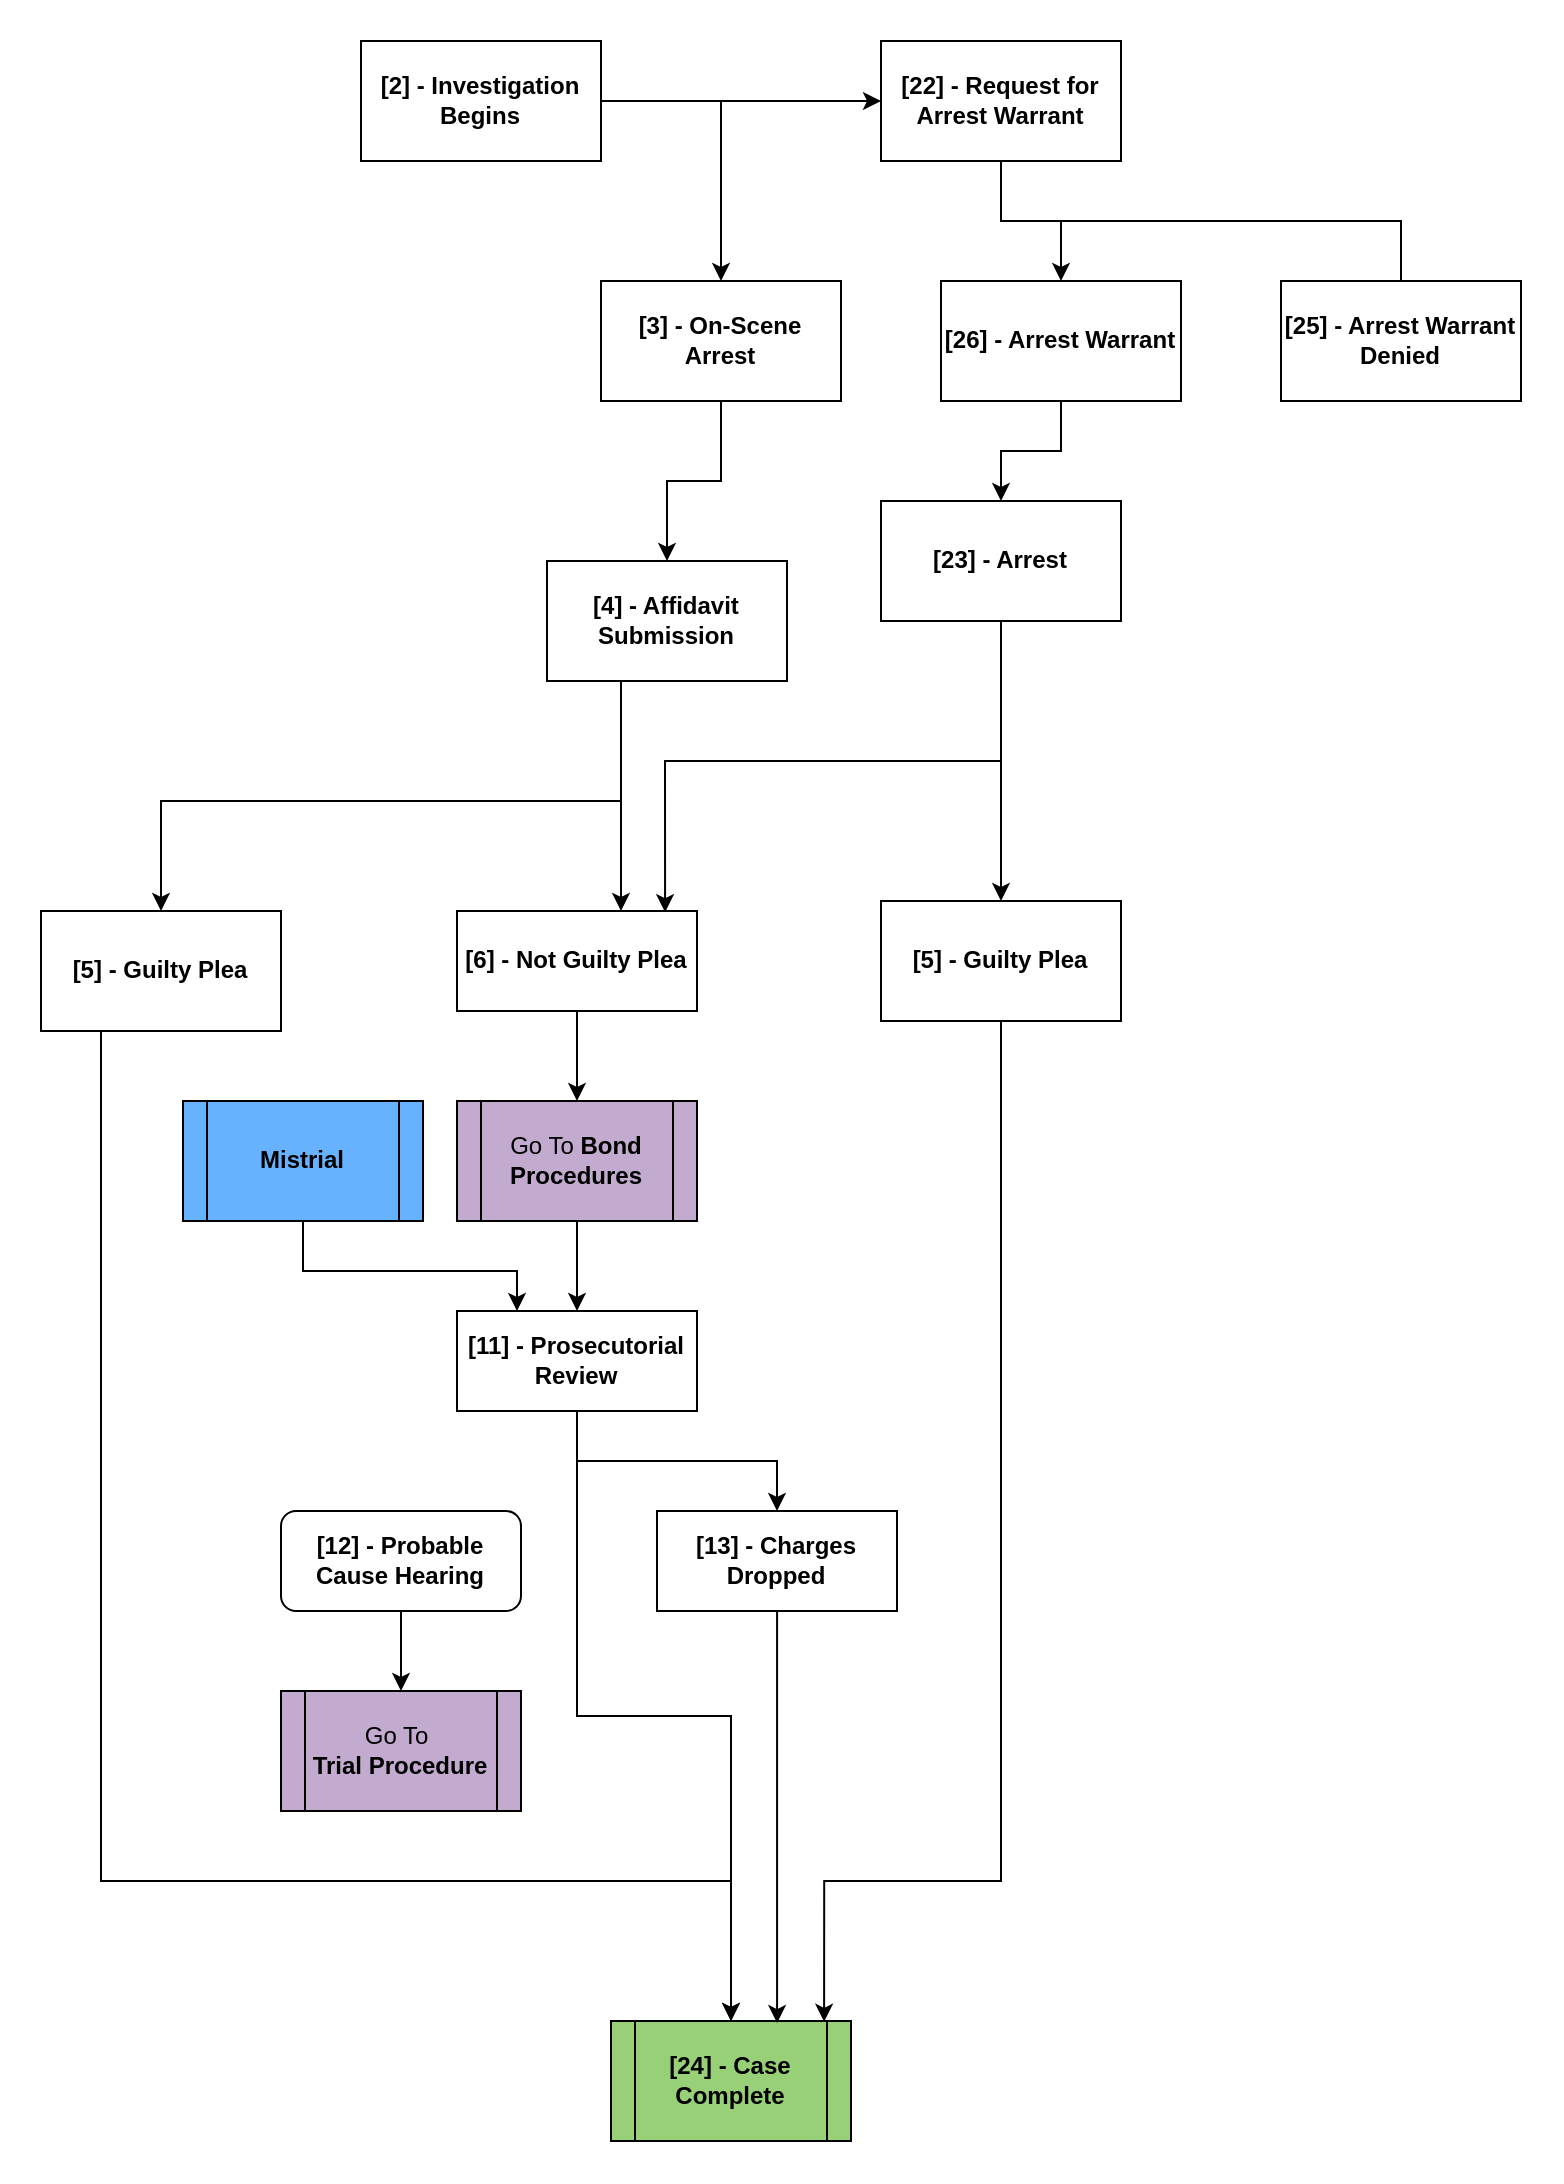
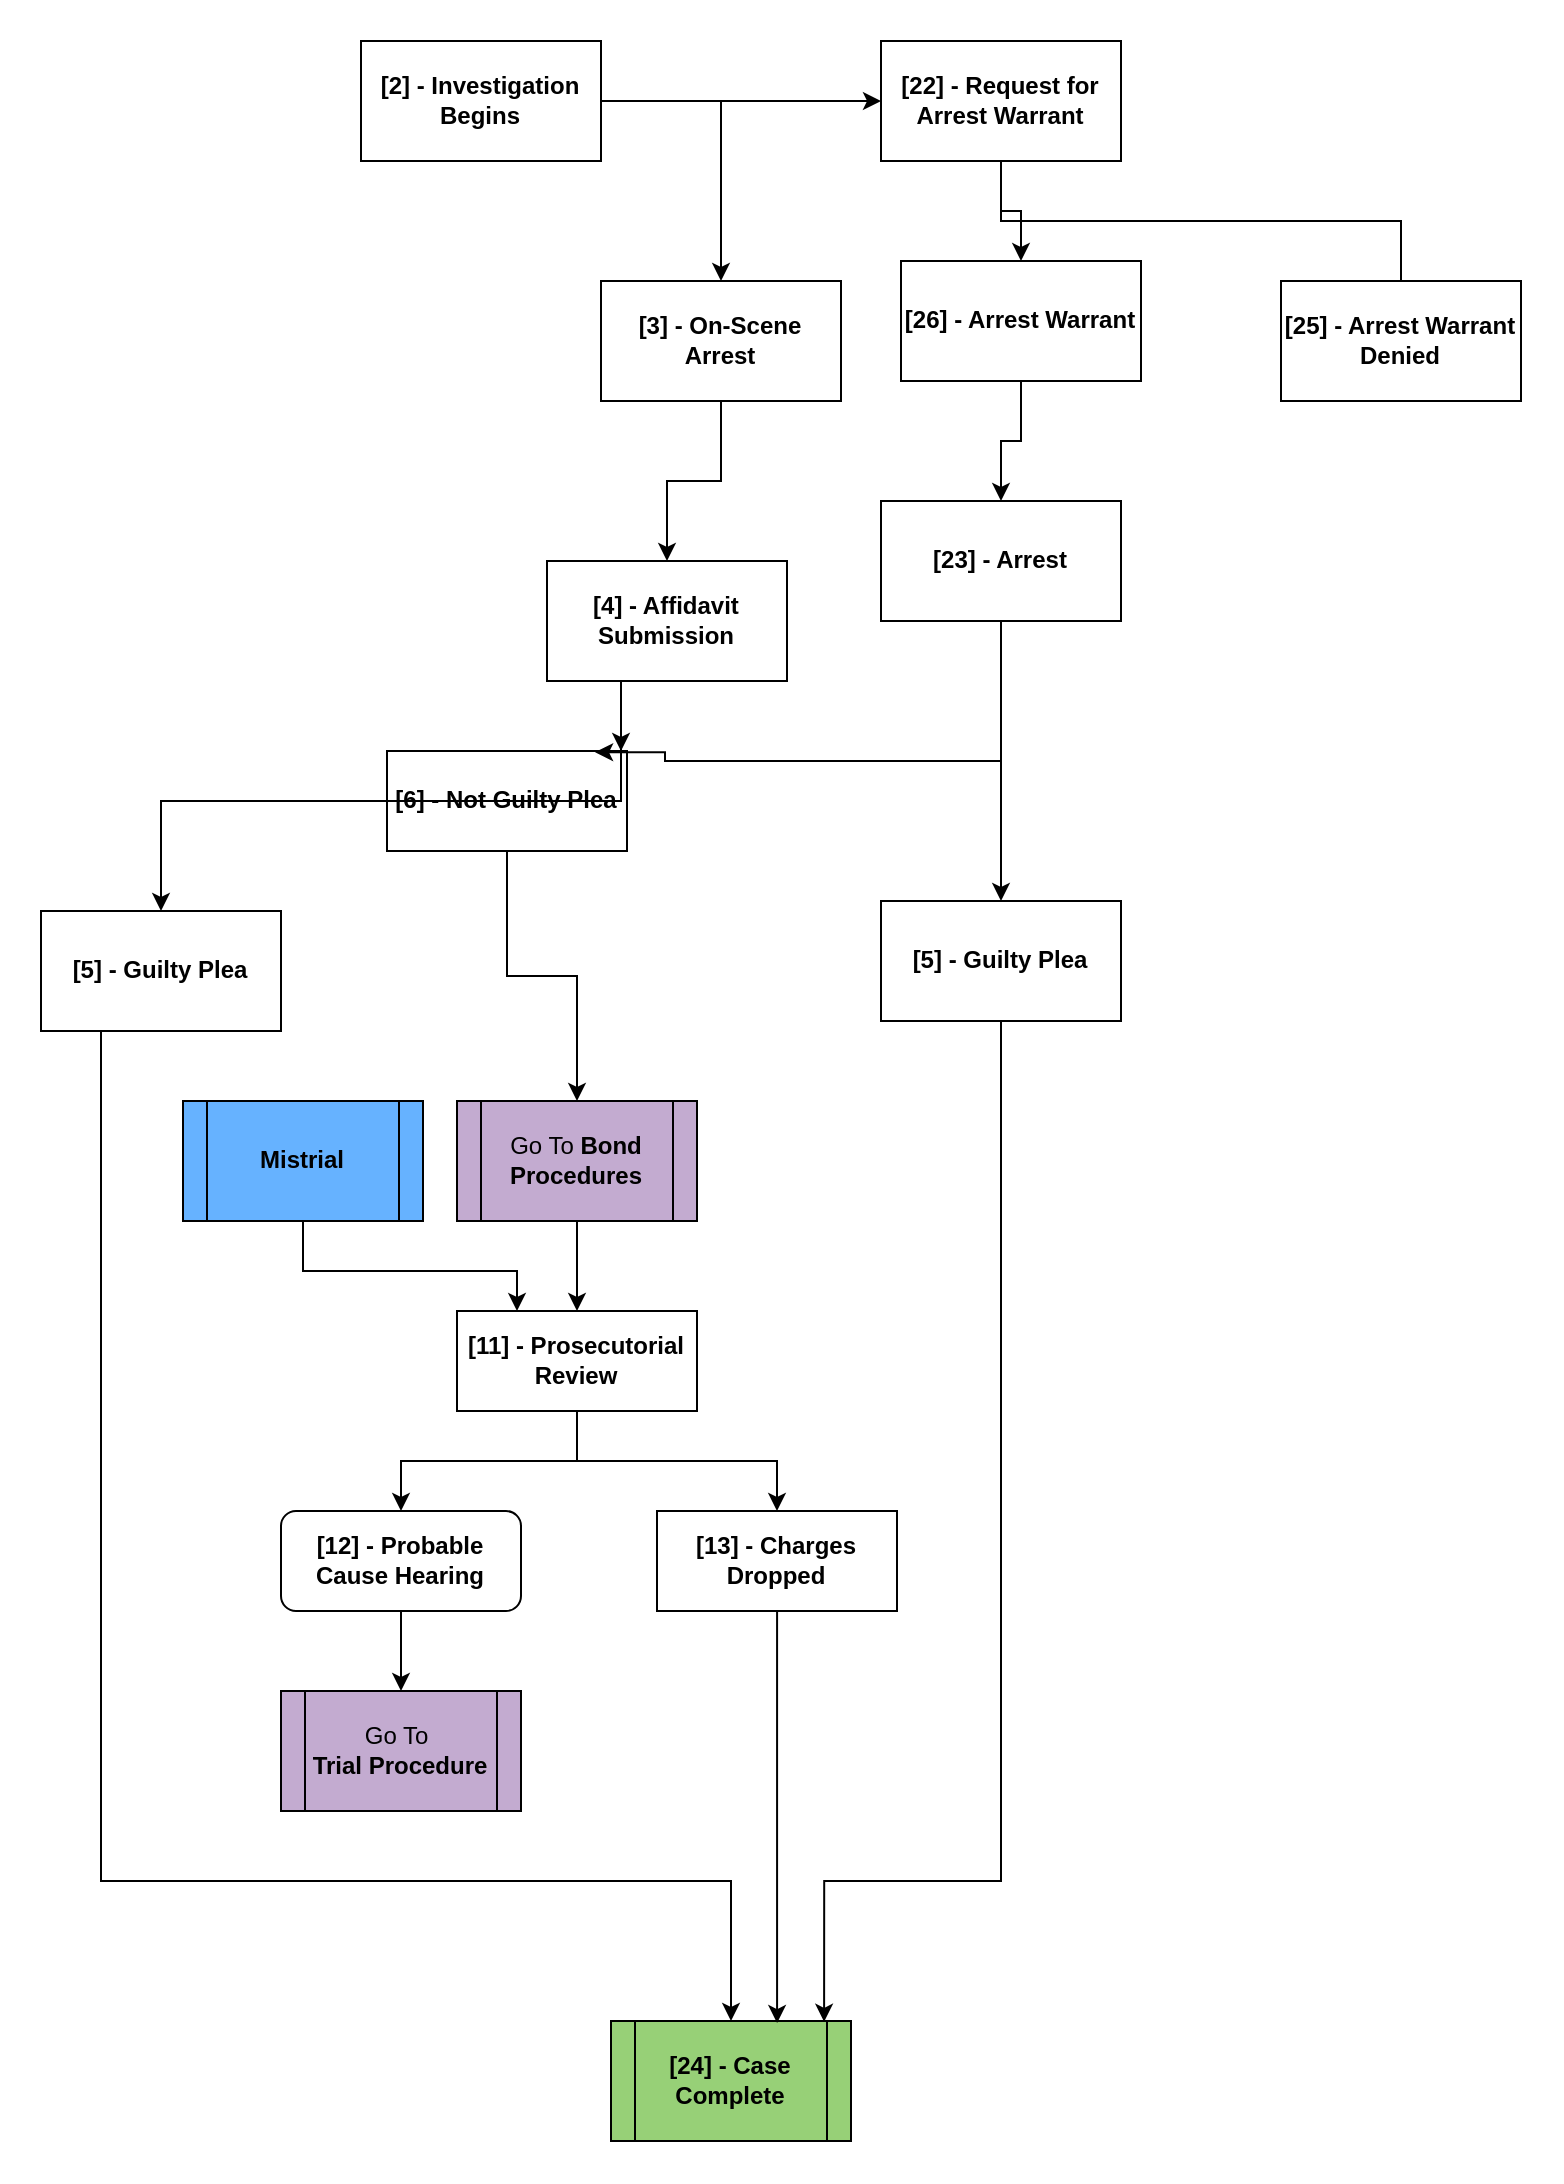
node "[26] - Arrest Warrant": moved (1061, 341) -> (1021, 321)
node "[6] - Not Guilty Plea": moved (577, 961) -> (507, 801)
edge "[11] - Prosecutorial Review" -> "[24] - Case Complete": now "[11] - Prosecutorial Review" -> "[12] - Probable Cause Hearing"
